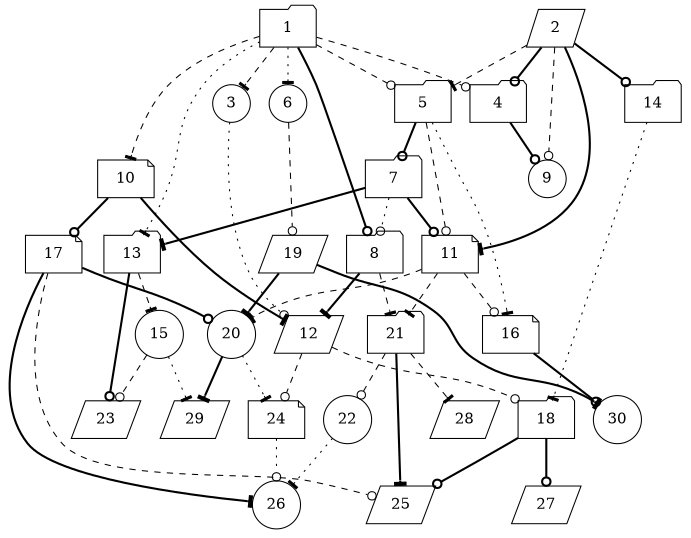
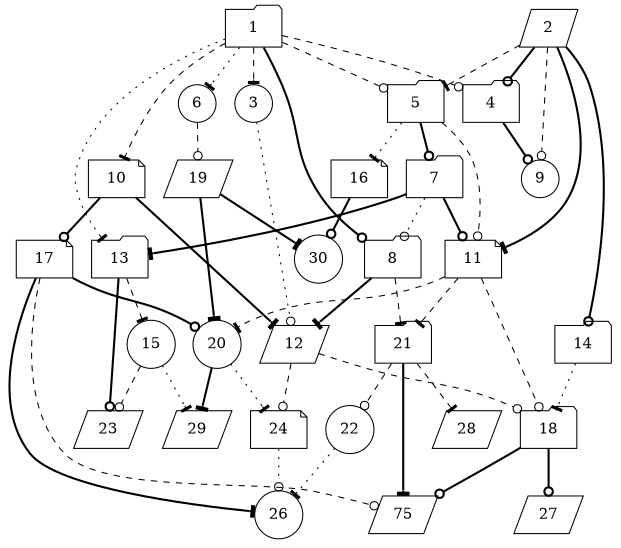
edge "11" -> "16": now "11" -> "18"
node "25": label "25" -> "75"
